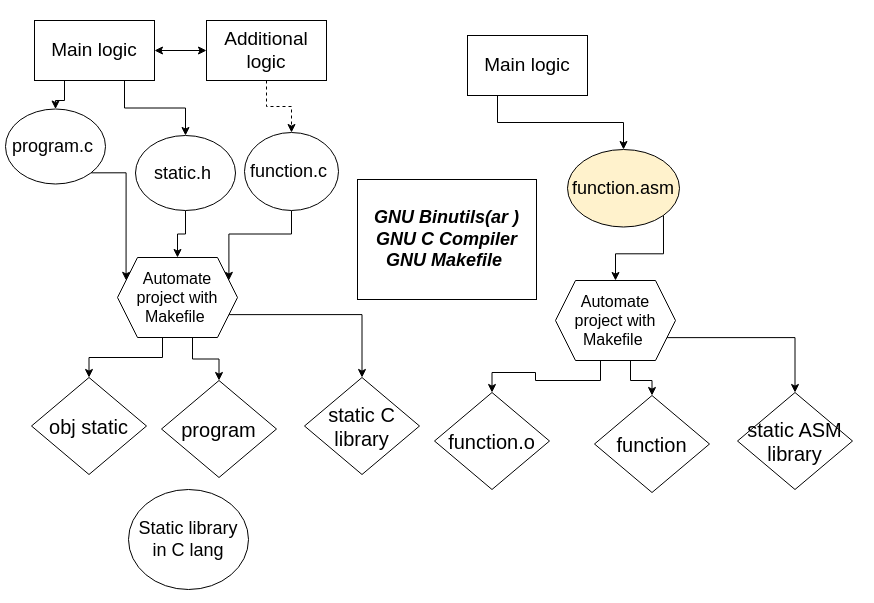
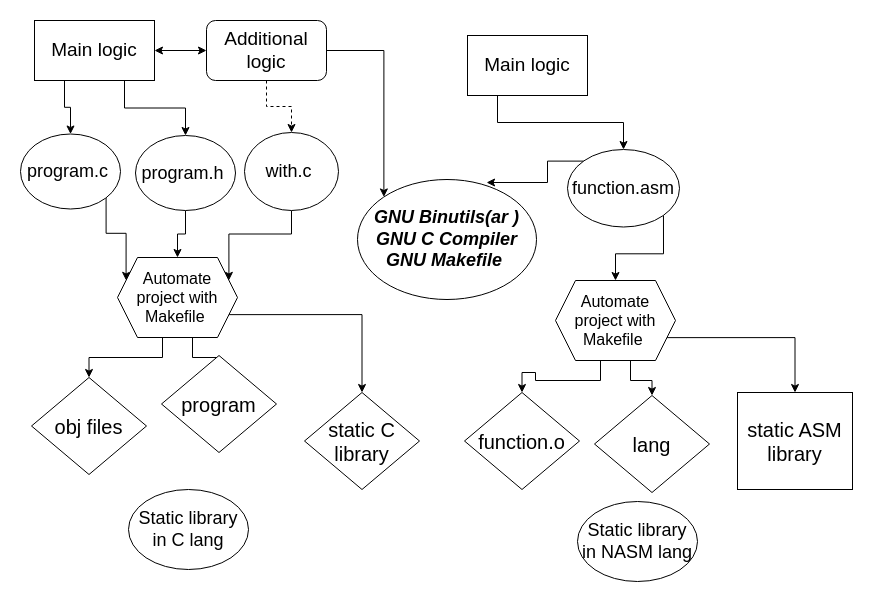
node "Additional logic": shape rectangle -> rounded rectangle
edge "Additional logic" -> "GNU Binutils(ar ) GNU C Compiler GNU Makefile": added
node "program.c": moved (56, 147) -> (71, 172)
node "function.c": label "function.c" -> "with.c"
node "static.h": label "static.h" -> "program.h"
edge "function.asm" -> "GNU Binutils(ar ) GNU C Compiler GNU Makefile": added
node "function.asm": fillcolor #fff2cc -> #ffffff
node "GNU Binutils(ar ) GNU C Compiler GNU Makefile": shape rectangle -> ellipse
node "static C library": moved (362, 426) -> (362, 441)
node "obj static": label "obj static" -> "obj files"
node "program": moved (219, 429) -> (219, 404)
node "function.o": moved (492, 441) -> (522, 441)
node "static ASM library": shape diamond -> rectangle
node "function": label "function" -> "lang"
node "Static library in C lang": size 120x100 -> 120x80
node "Static library in NASM lang": added
